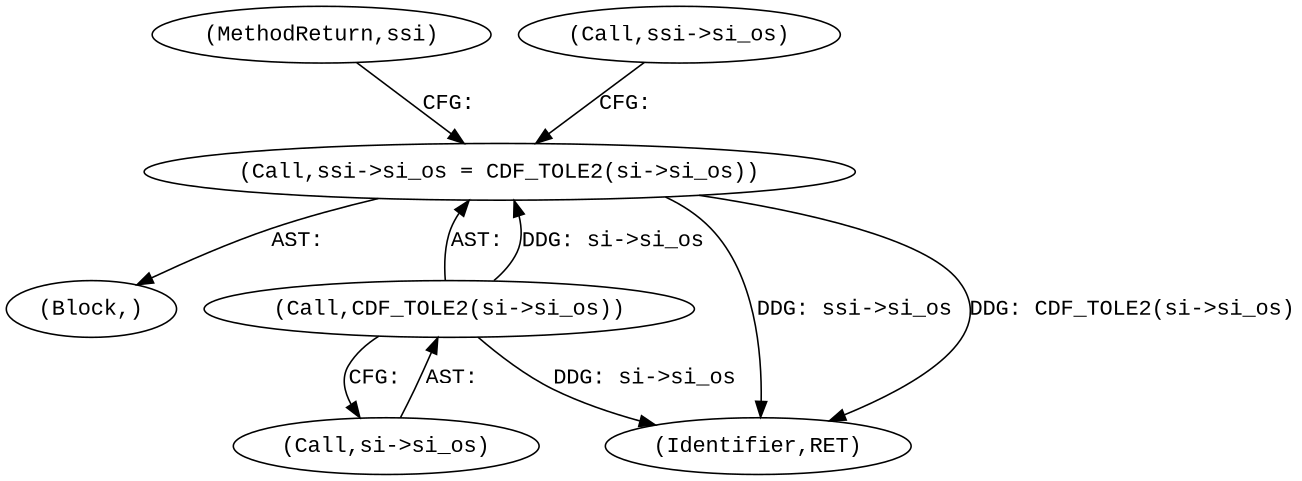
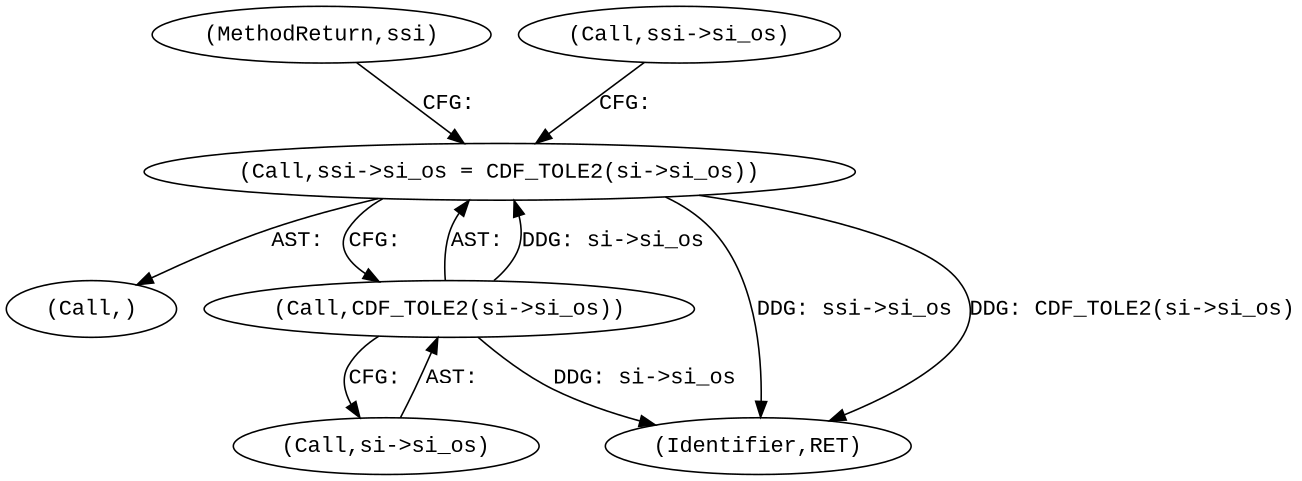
edge "(Call,ssi->si_os = CDF_TOLE2(si->si_os))" -> "(Call,CDF_TOLE2(si->si_os))": added, label "CFG:"
node "(Block,)": label "(Block,)" -> "(Call,)"
